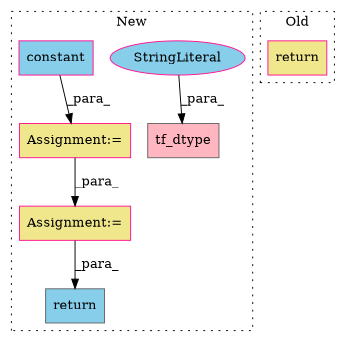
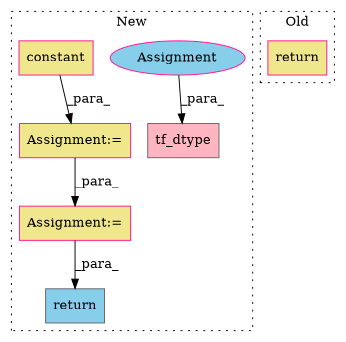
node "constant": fillcolor skyblue -> khaki
node "StringLiteral": label "StringLiteral" -> "Assignment"
